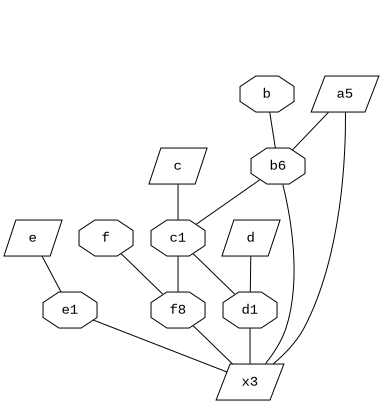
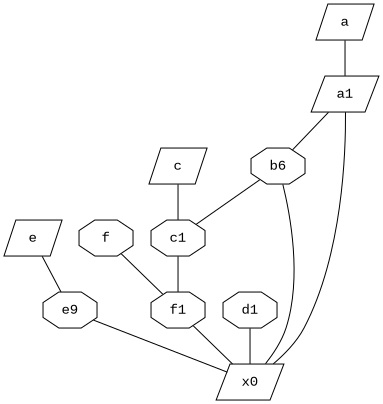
node "a": added
node "b": removed
node "a5": label "a5" -> "a1"
node "d": removed
edge "c1" -- "d1": removed
node "e1": label "e1" -> "e9"
node "f8": label "f8" -> "f1"
node "x3": label "x3" -> "x0"
